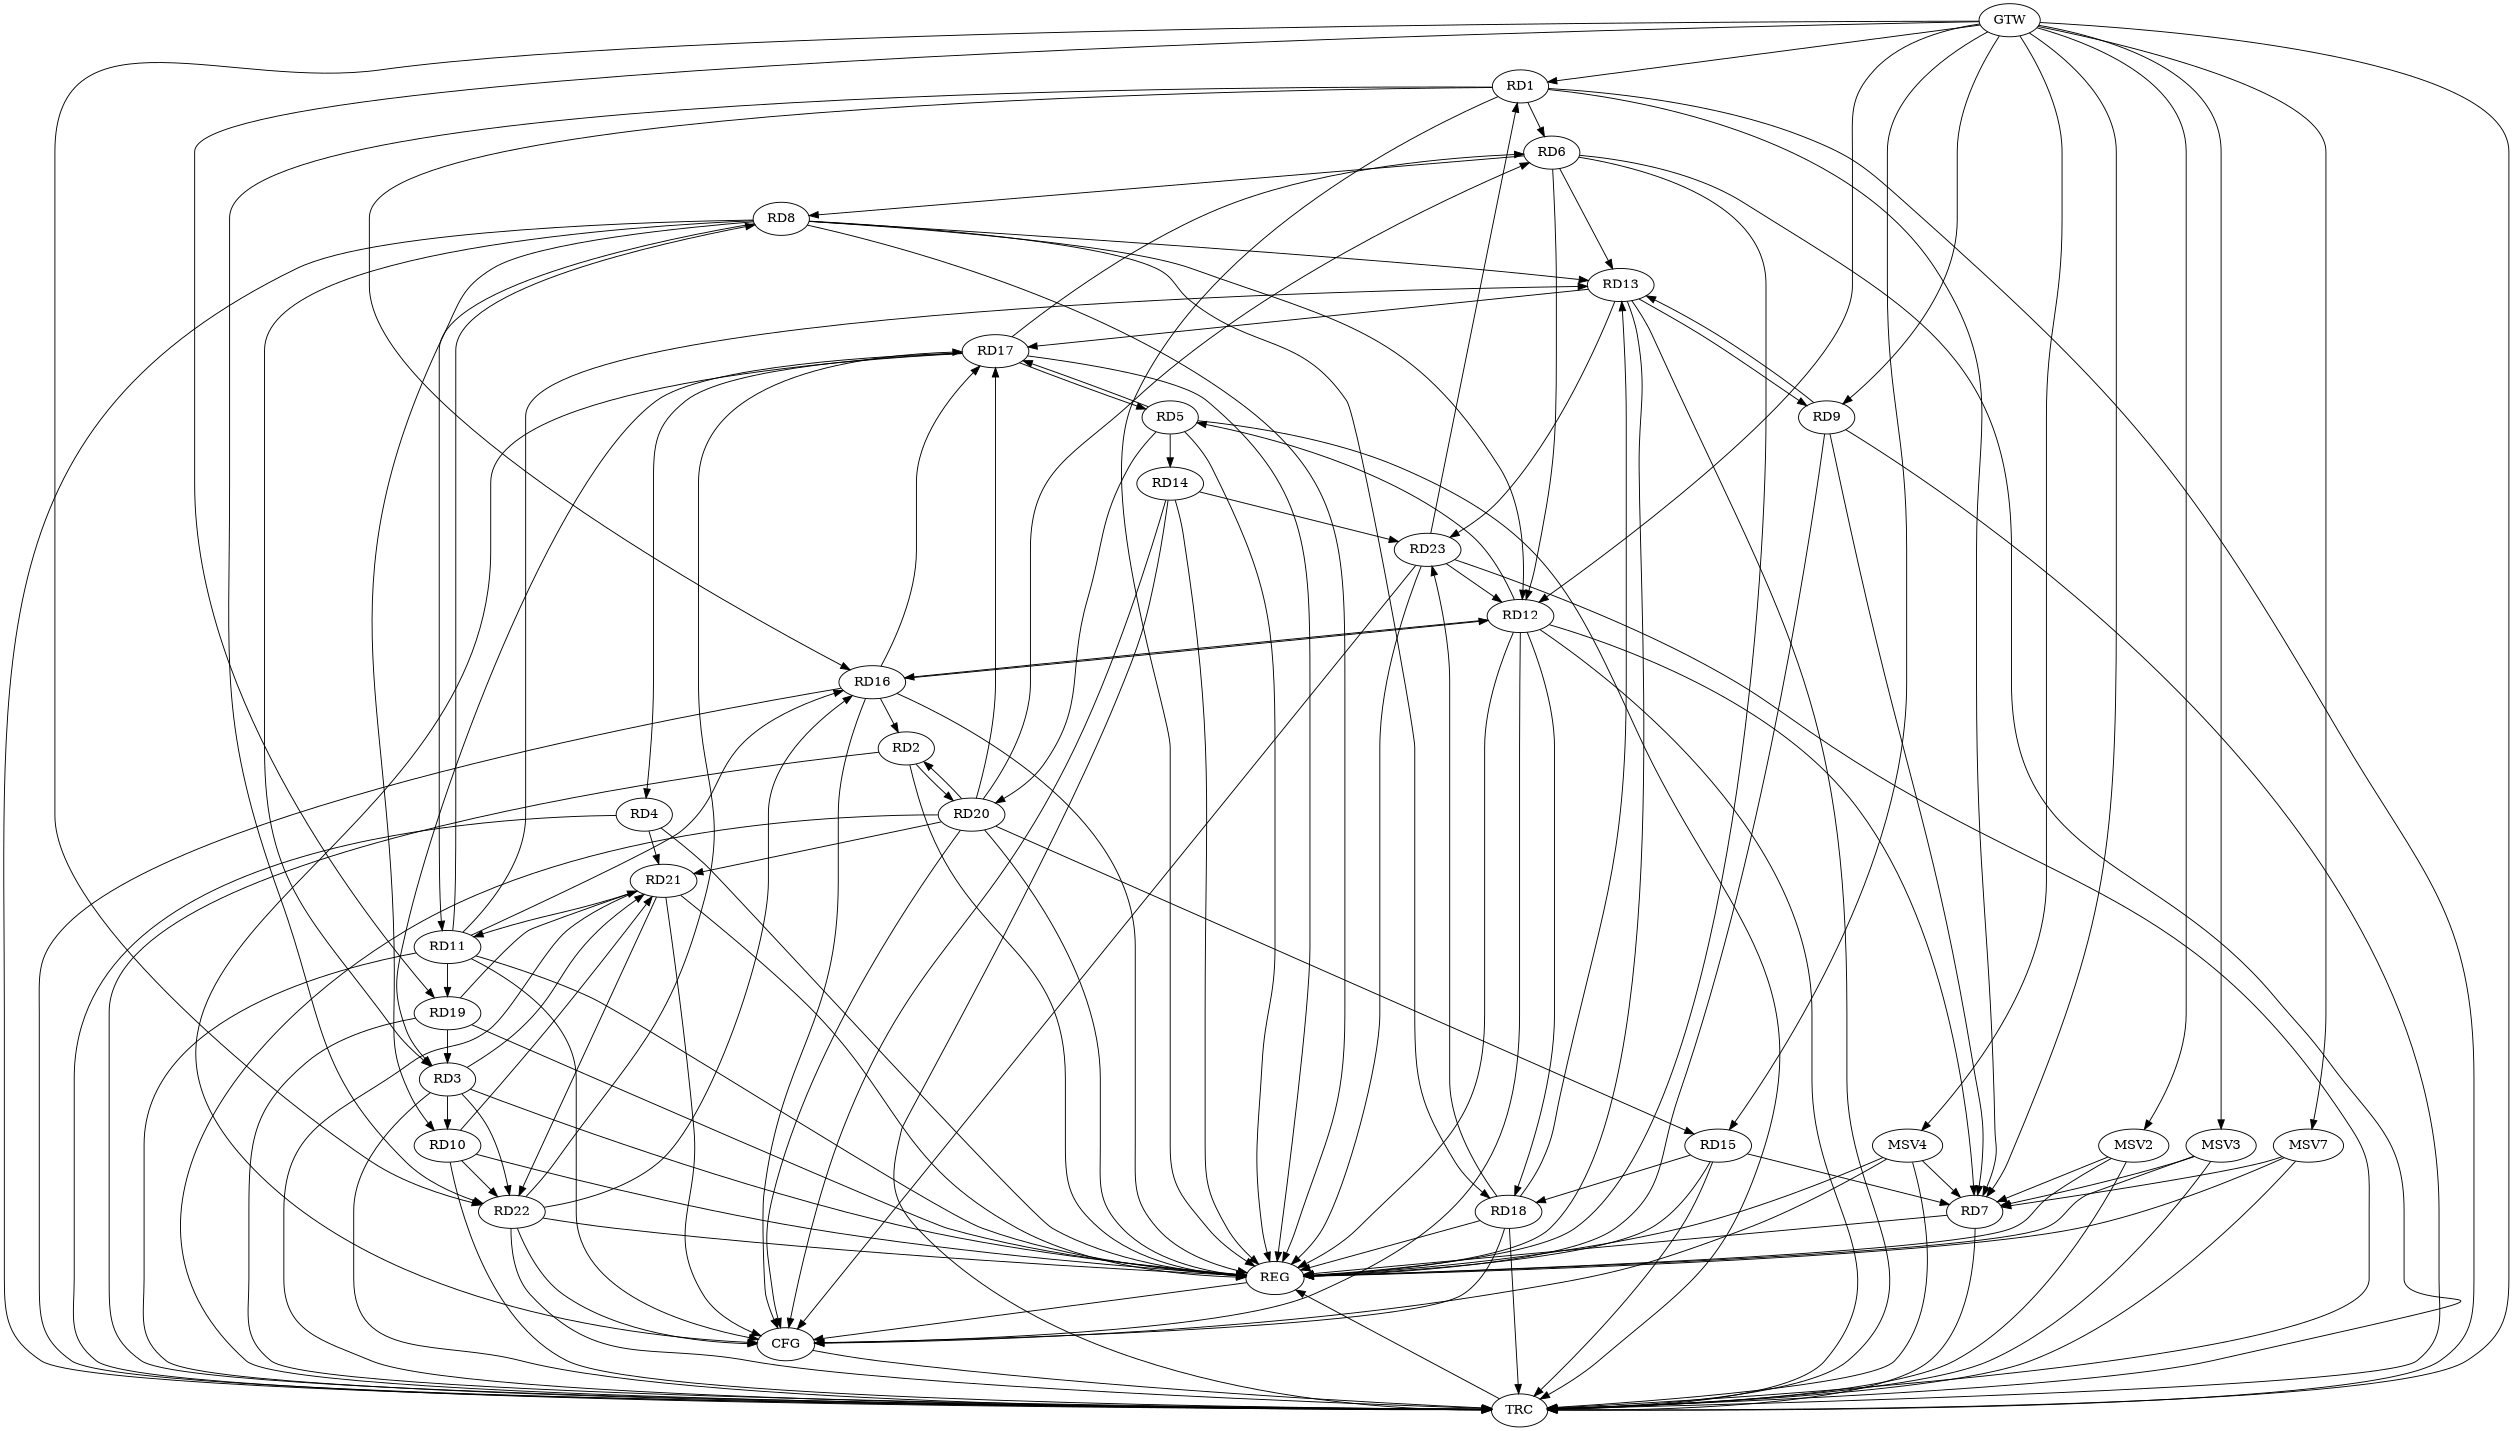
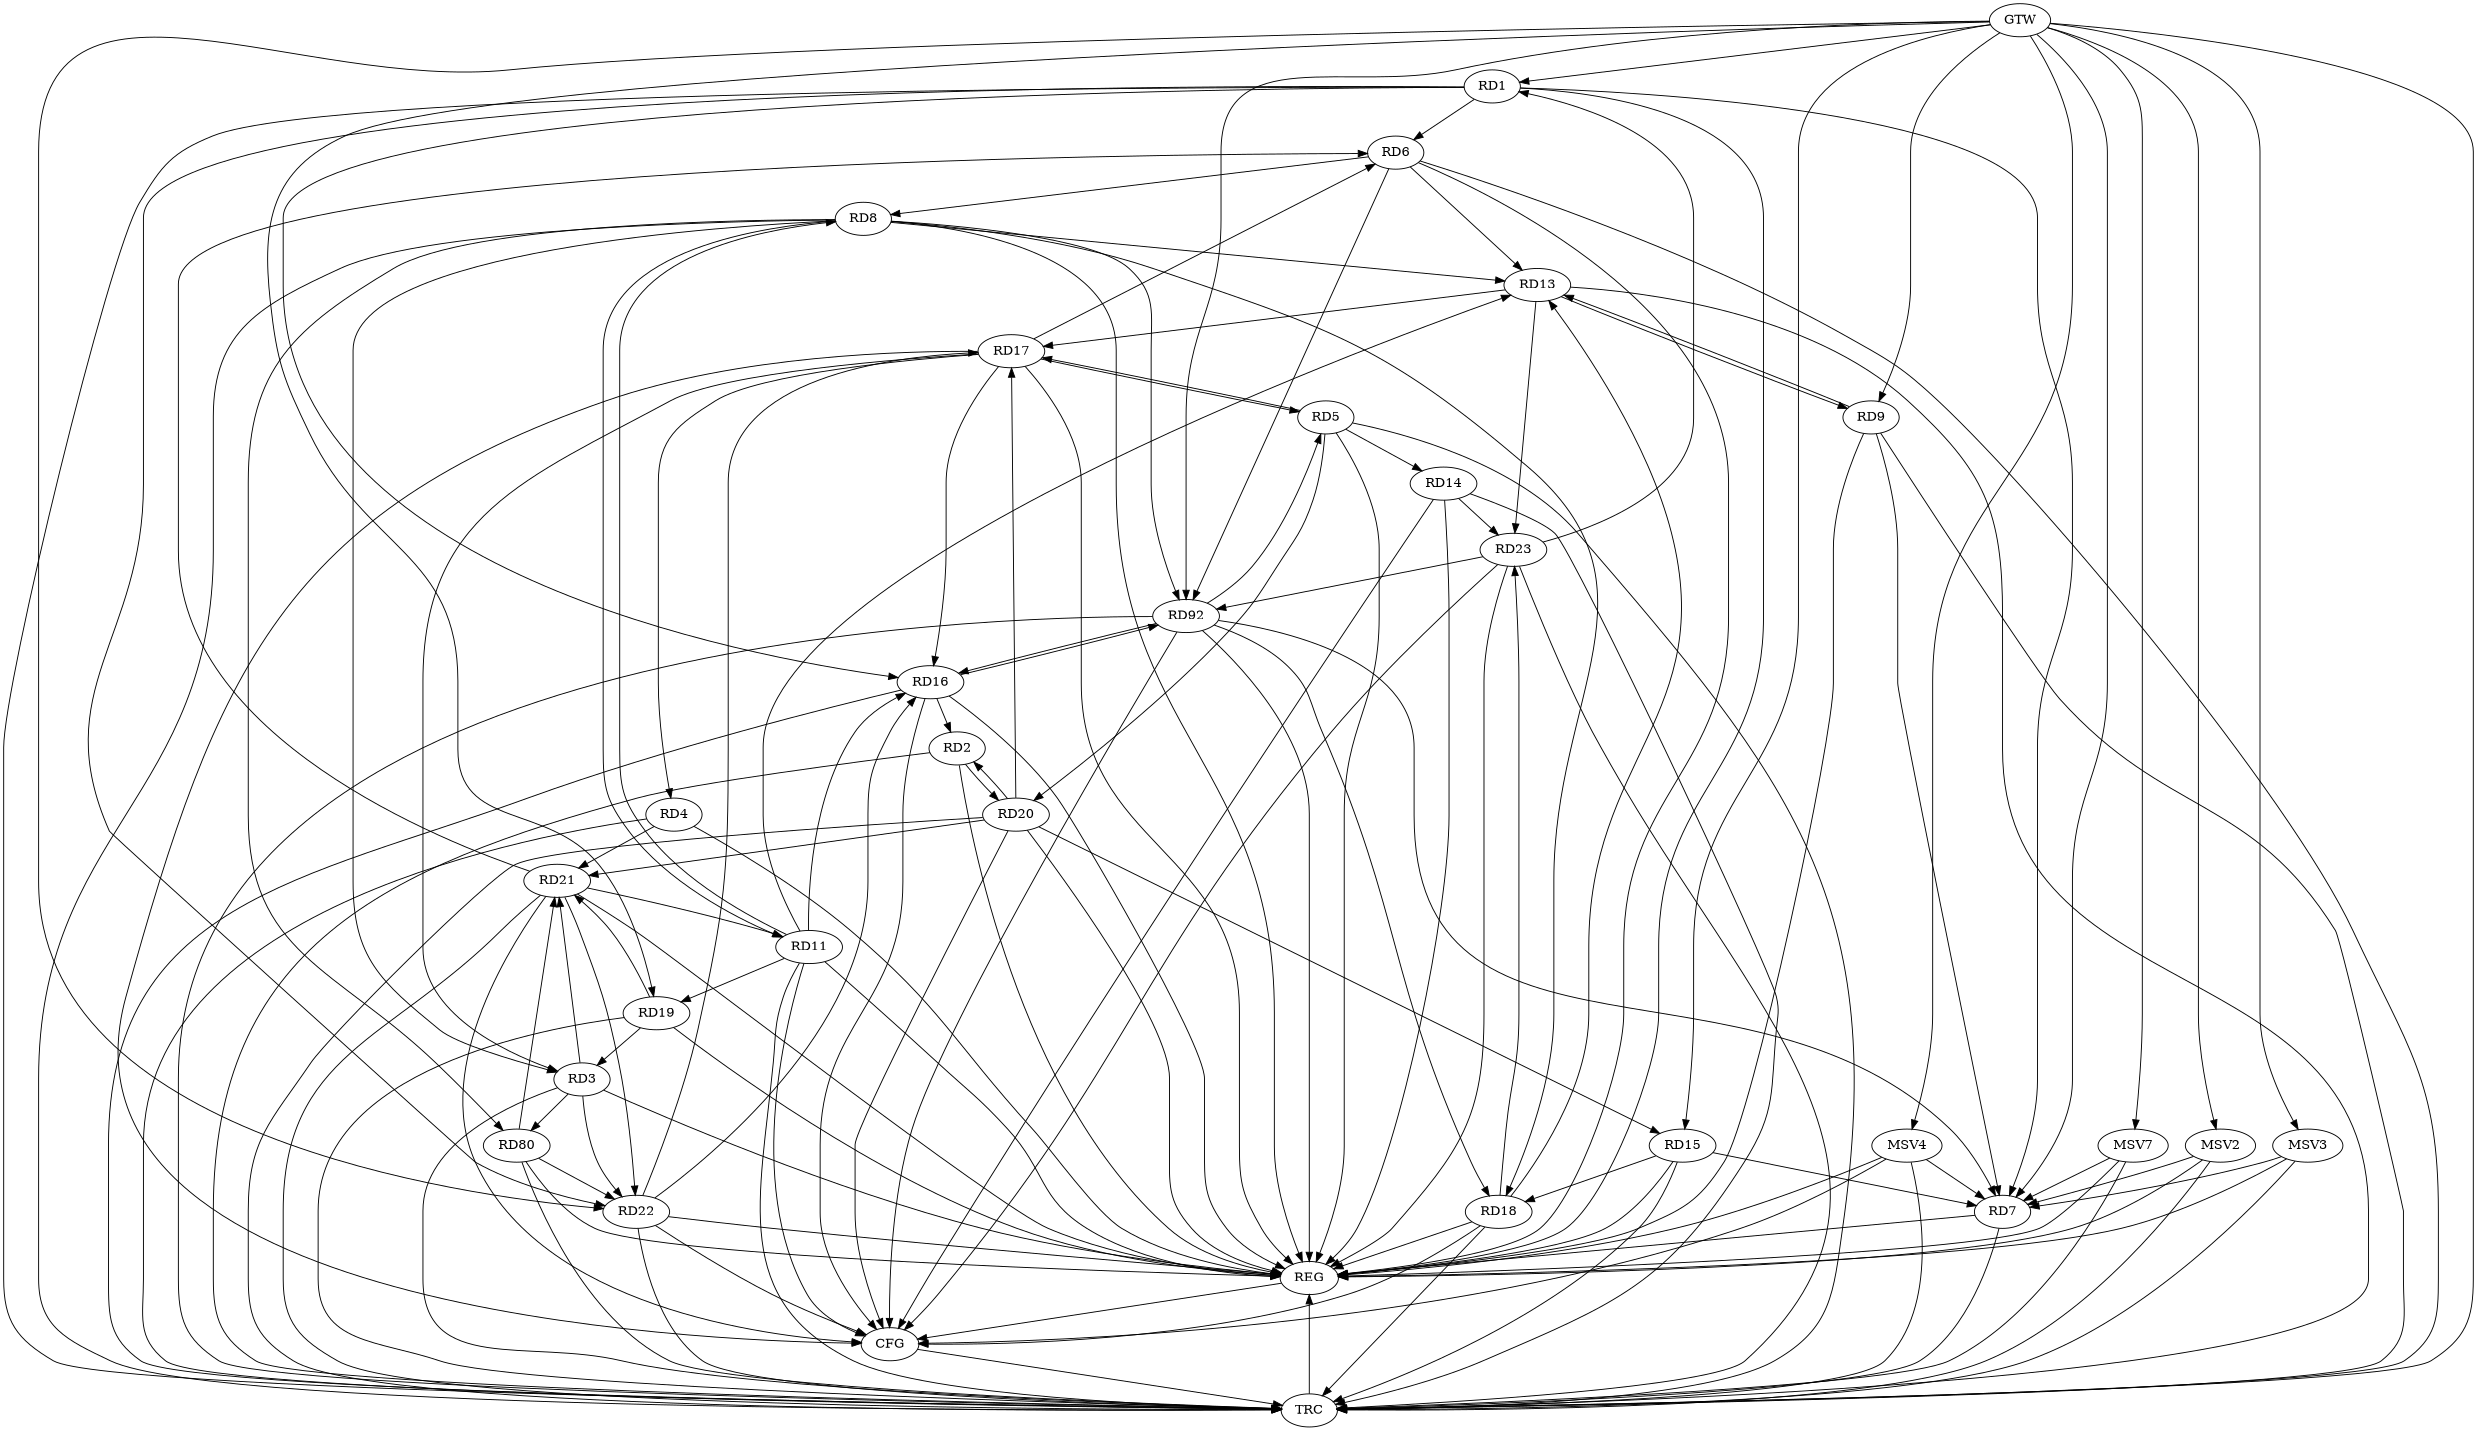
edge "RD20" -> "RD6": now "RD21" -> "RD6"
edge "RD16" -> "RD17": reversed
node "RD12": label "RD12" -> "RD92"
edge "RD13" -> "REG": removed
node "RD10": label "RD10" -> "RD80"
